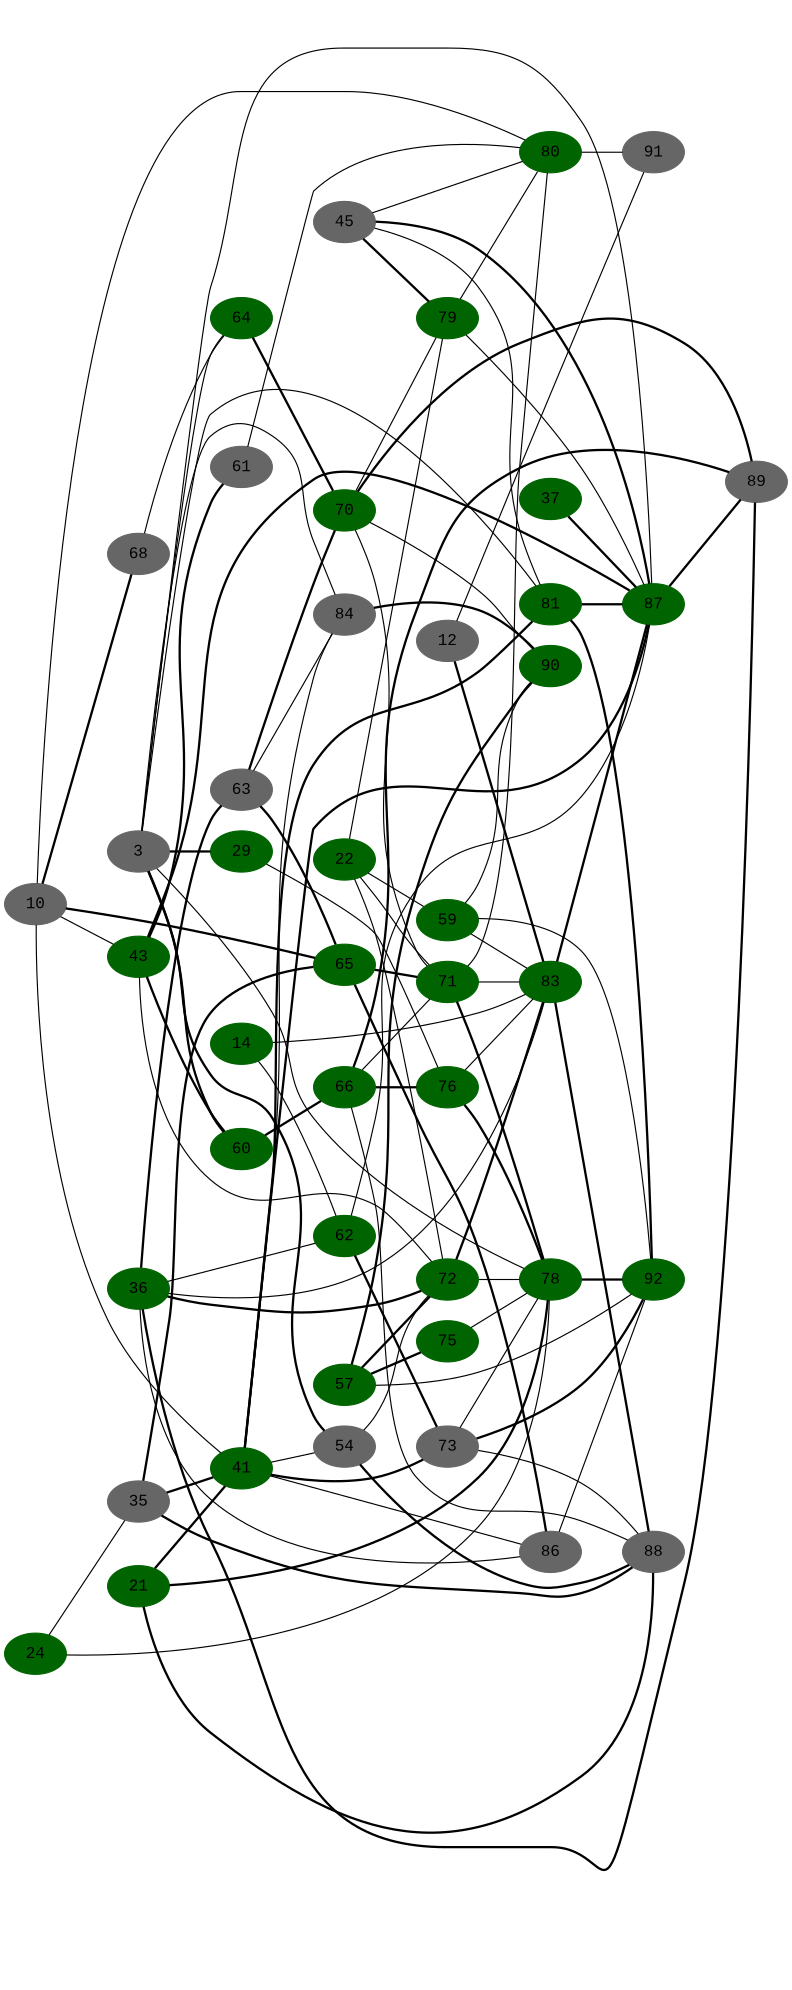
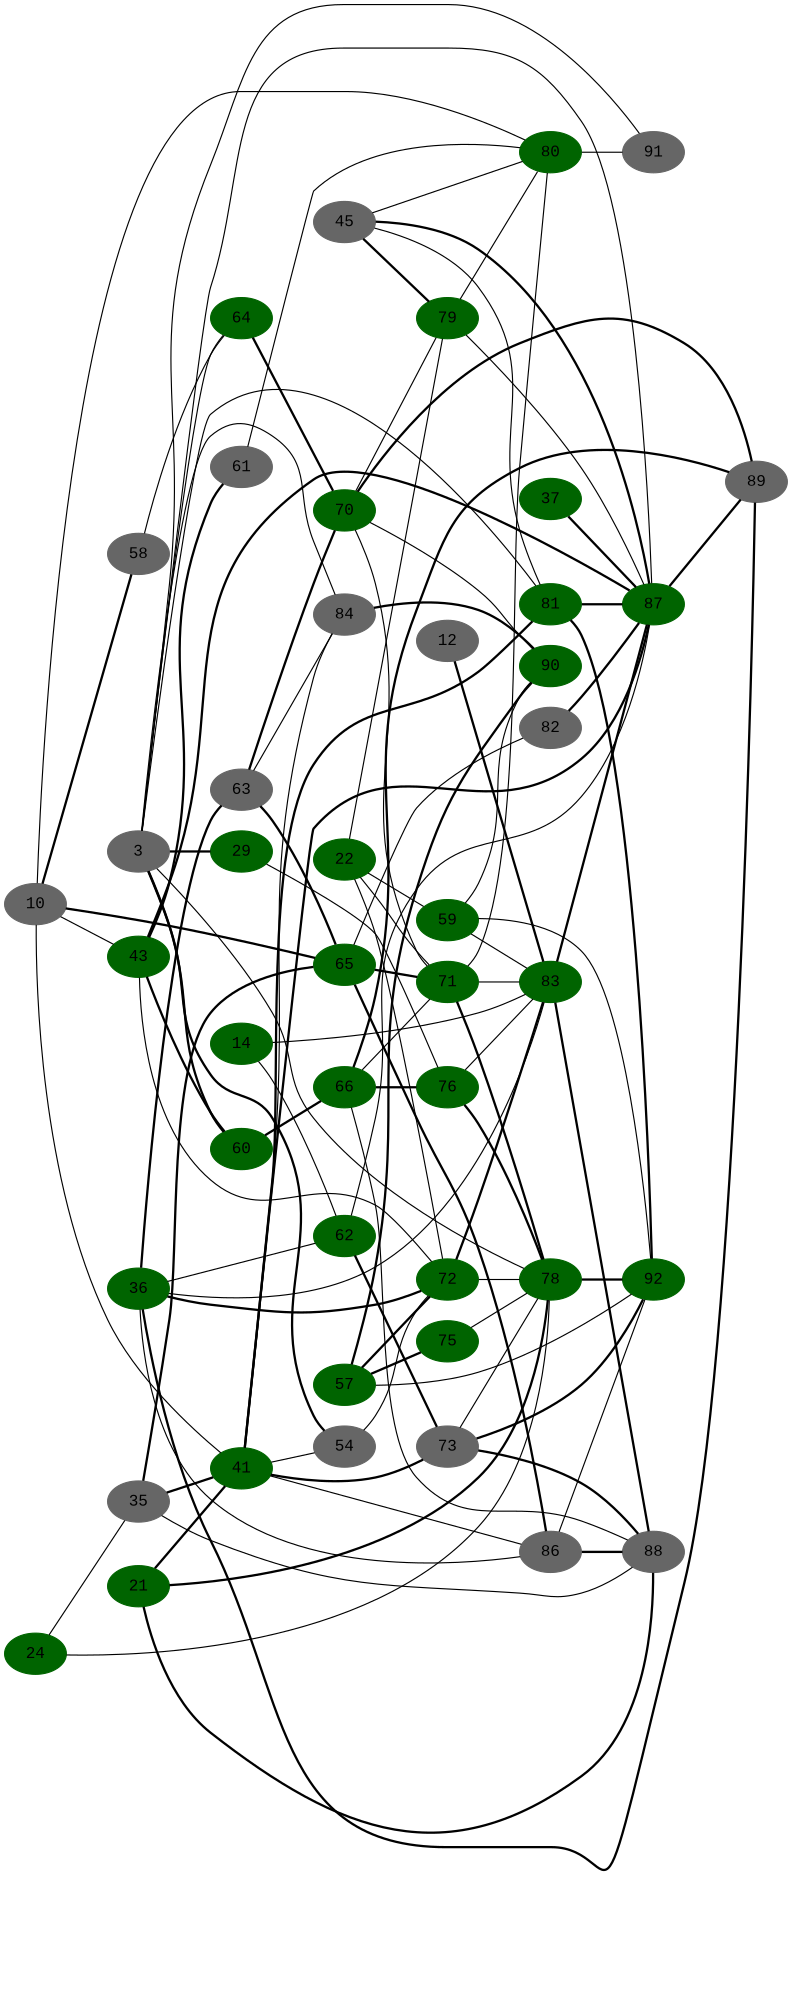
edge "91" -- "12": now "91" -- "3"
node "68": label "68" -> "58"
node "82": added
edge "73" -- "88": style solid -> bold
edge "54" -- "88": now "86" -- "88"
edge "35" -- "88": style bold -> solid
